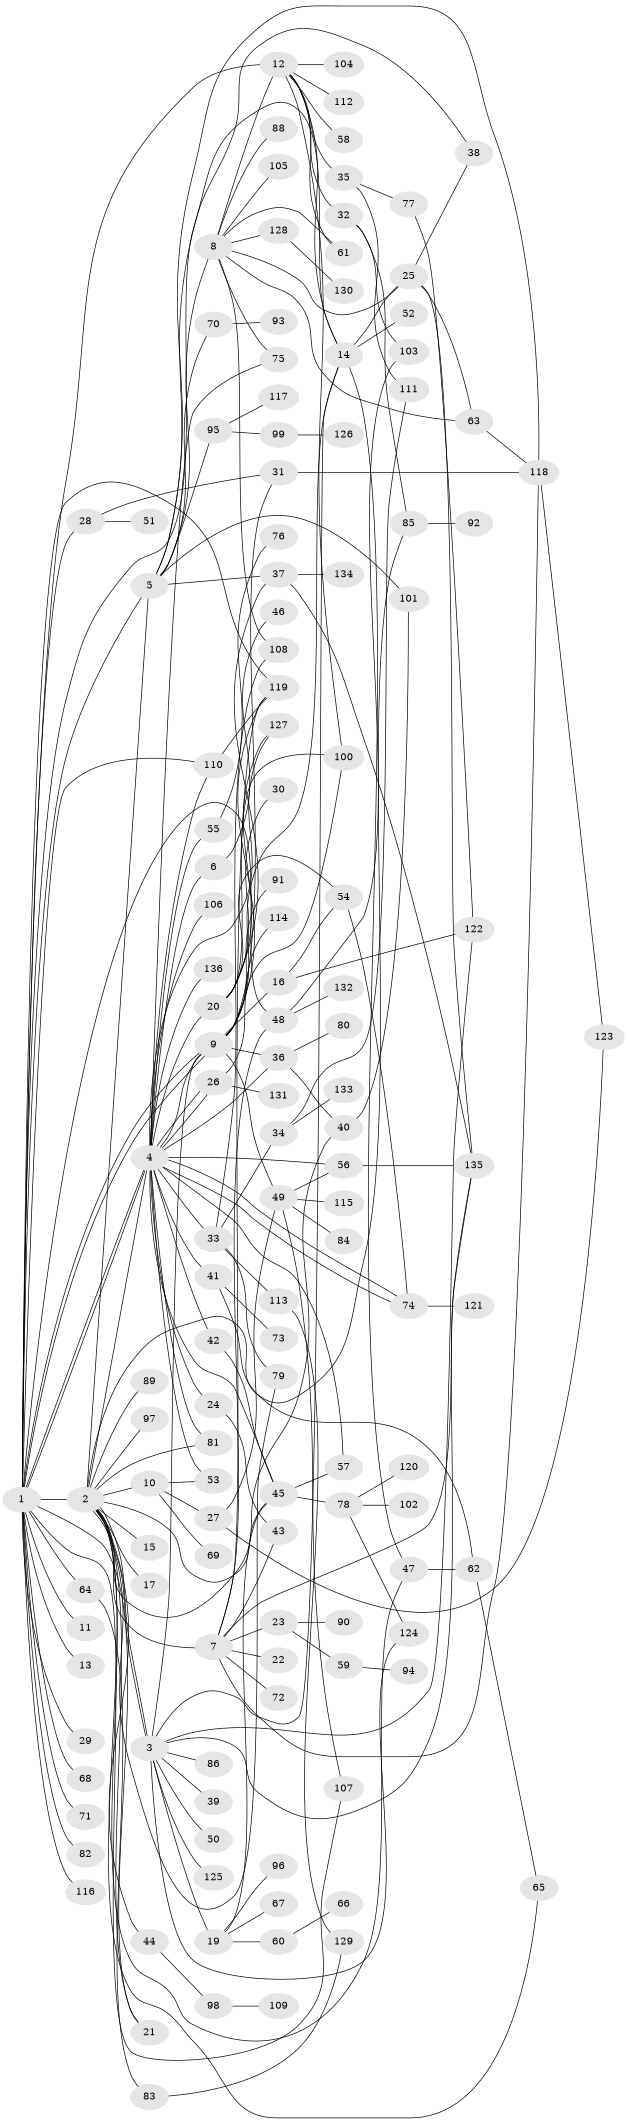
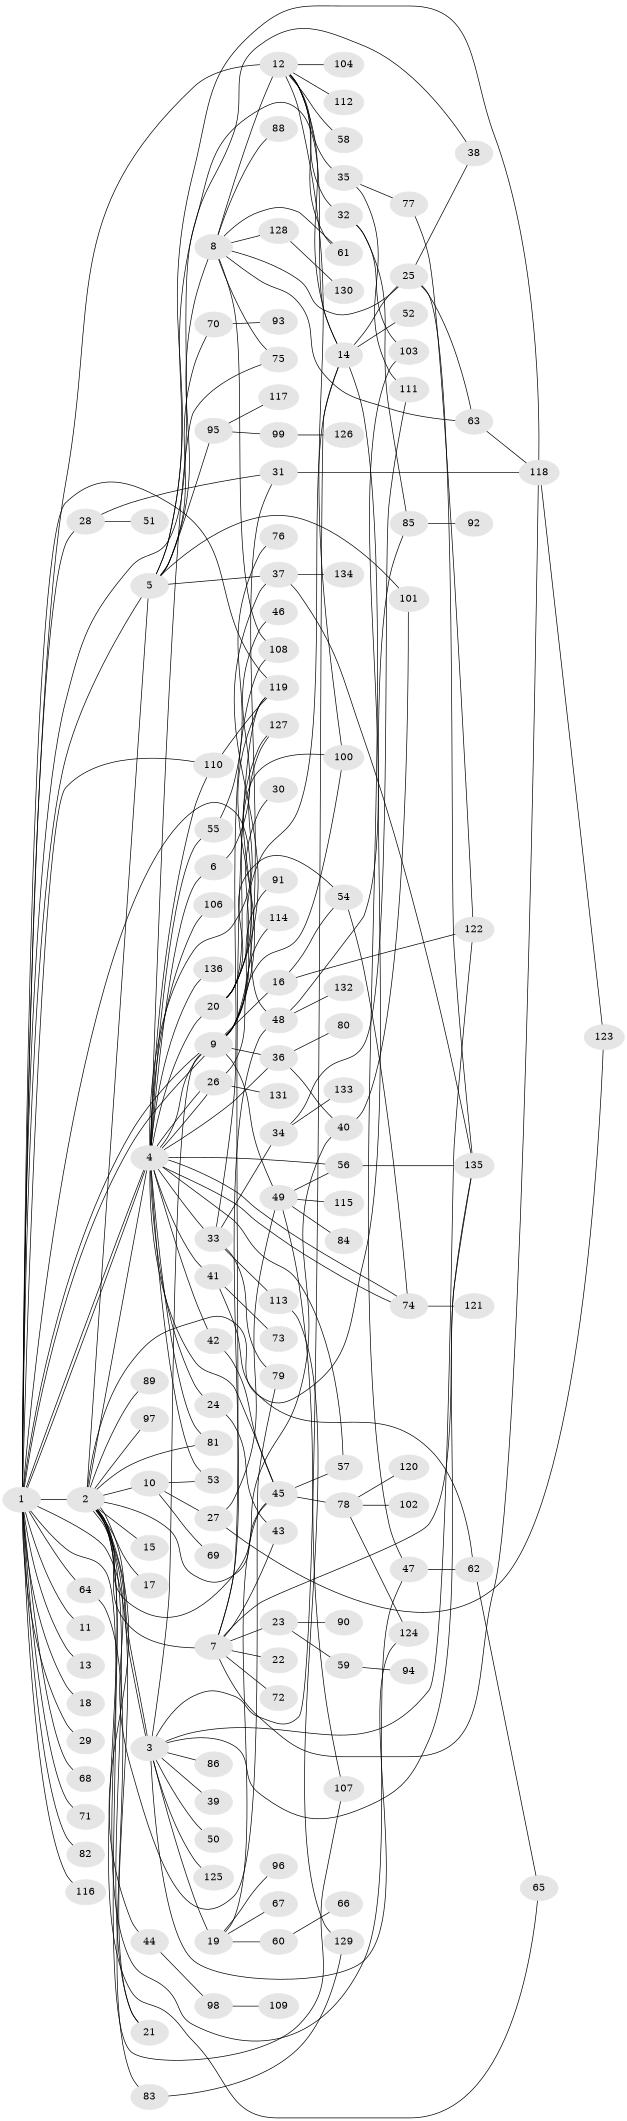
node "105": removed
node "18": added
